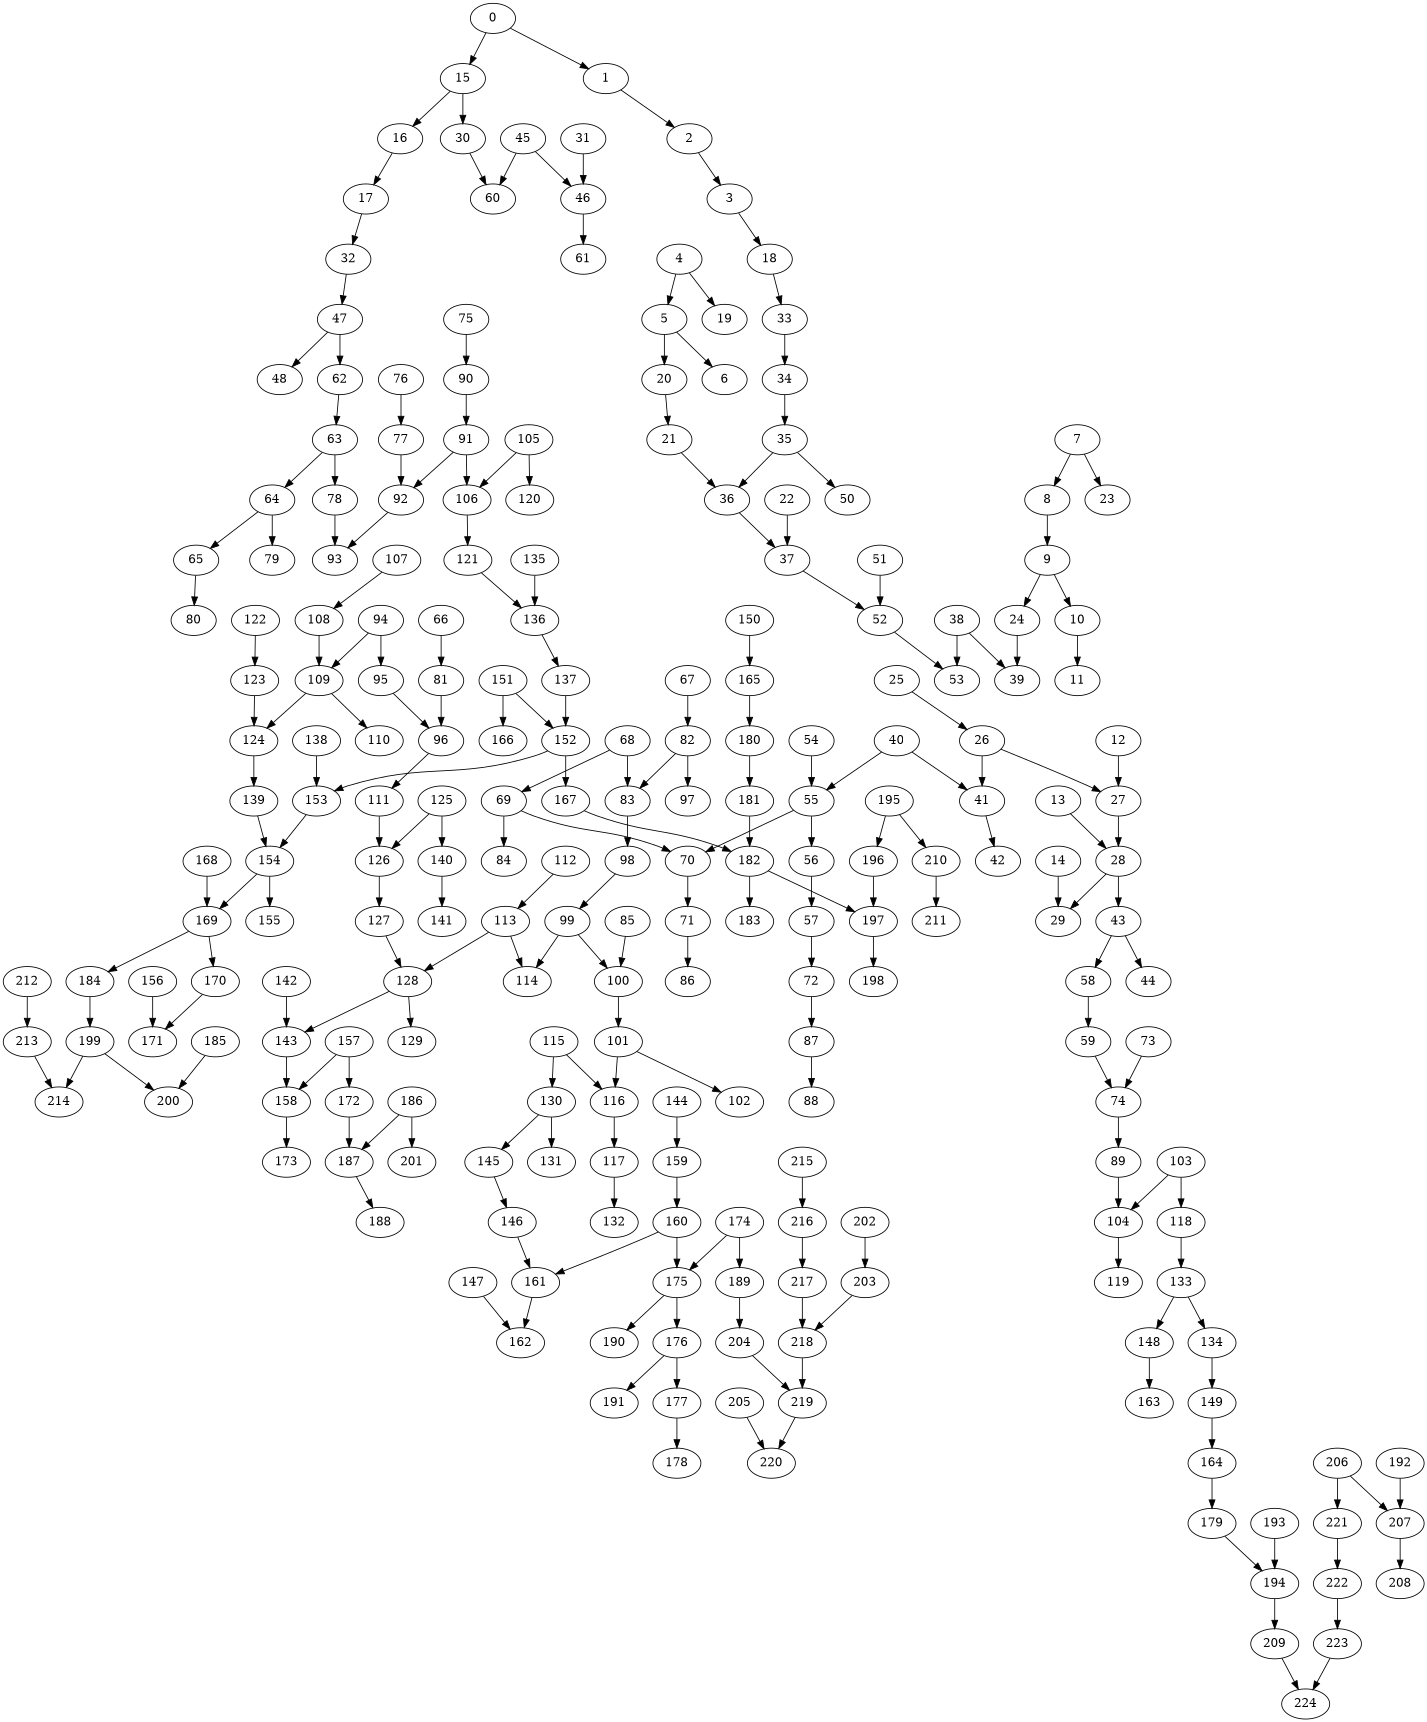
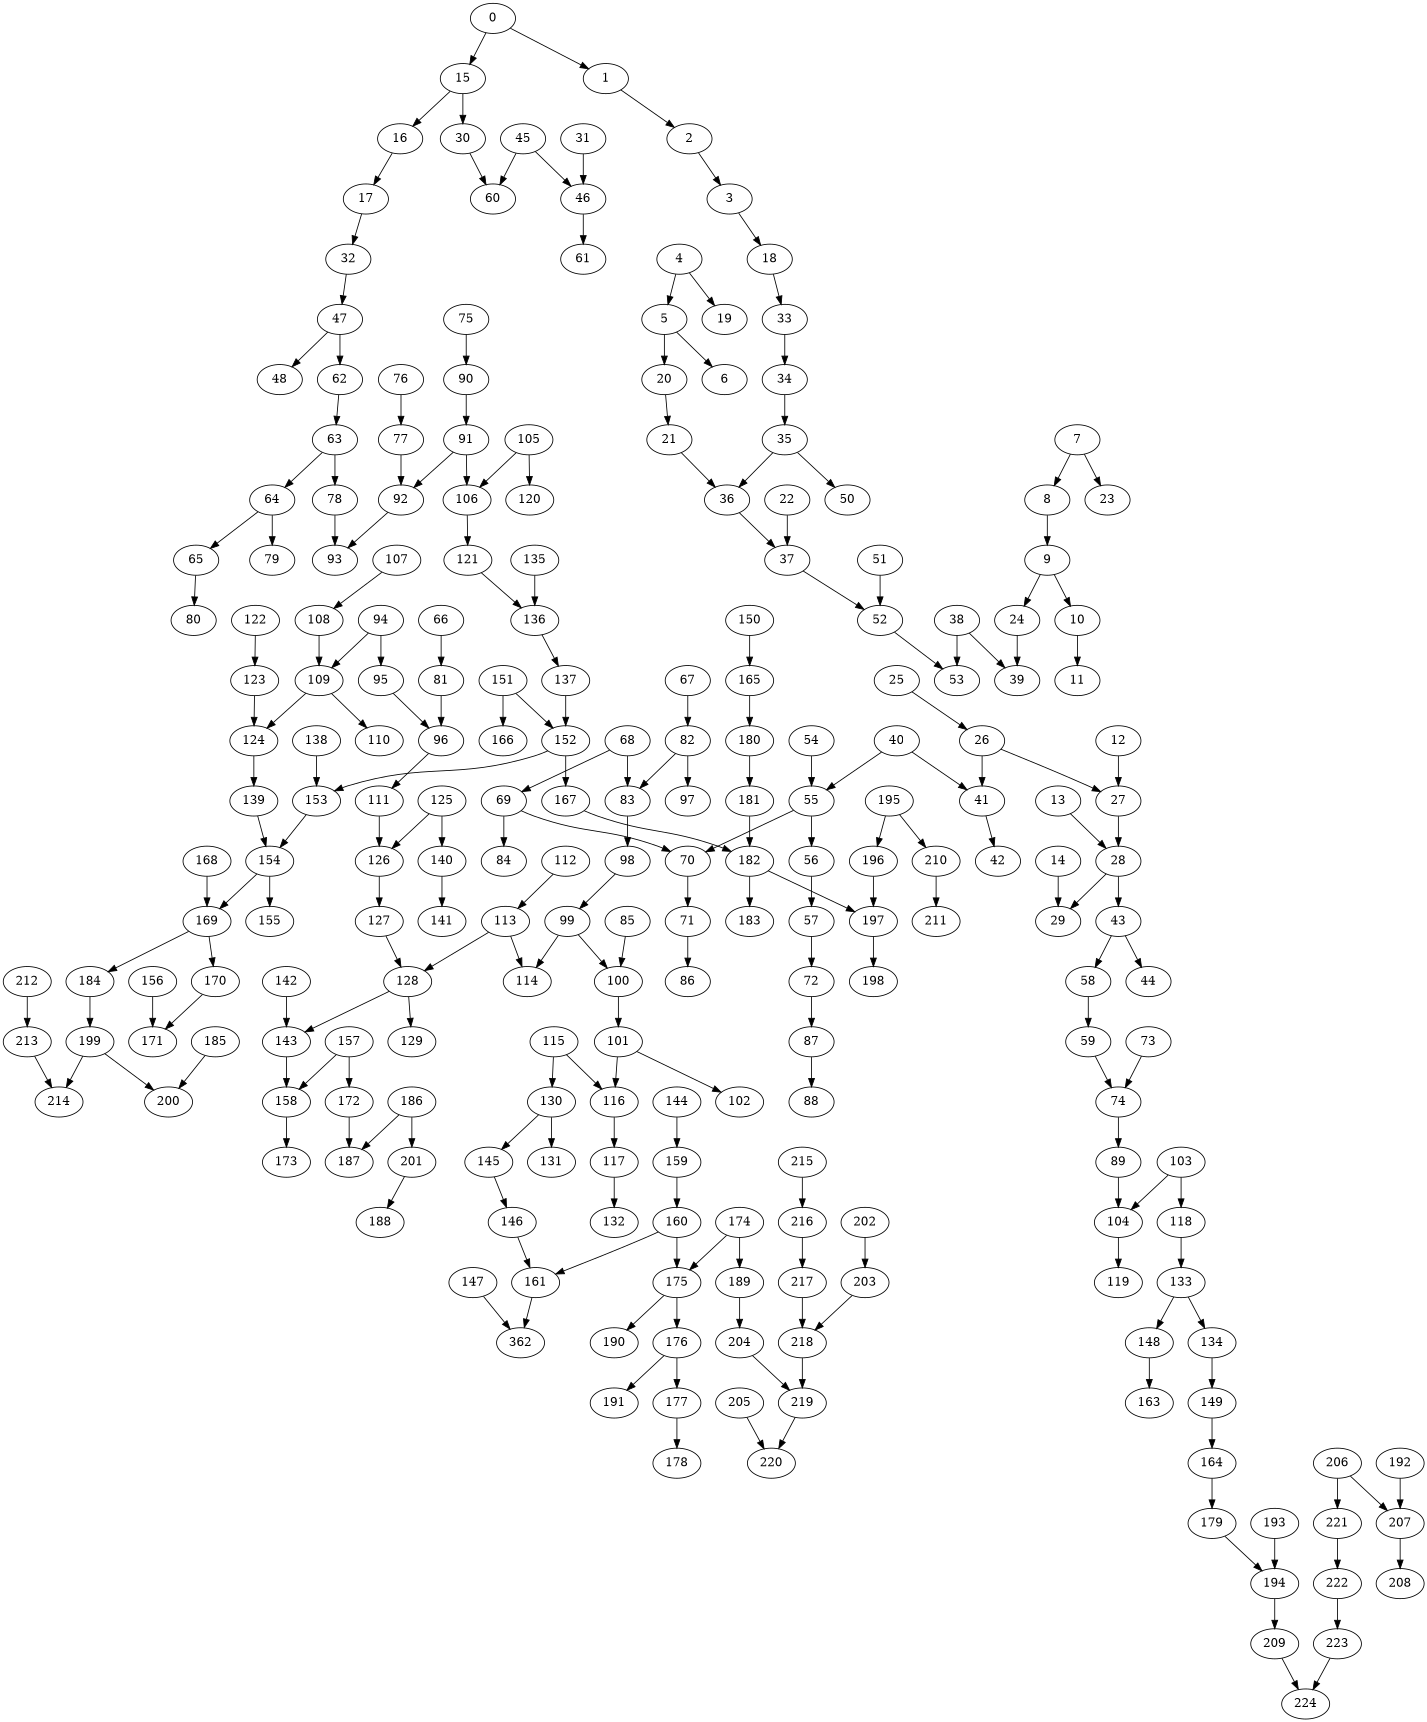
edge "187" -> "188": now "201" -> "188"
node "162": label "162" -> "362"
